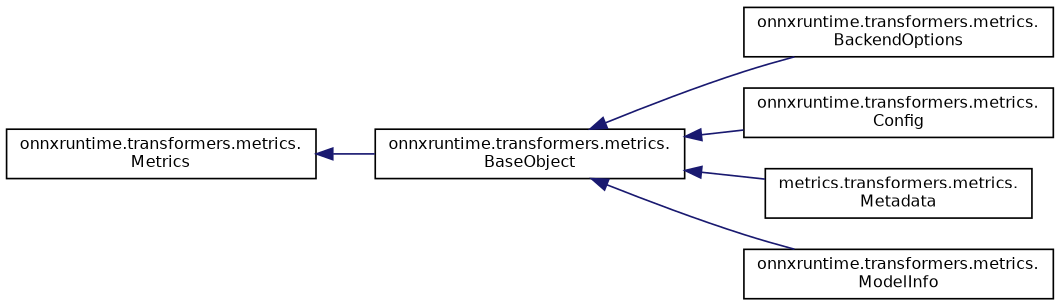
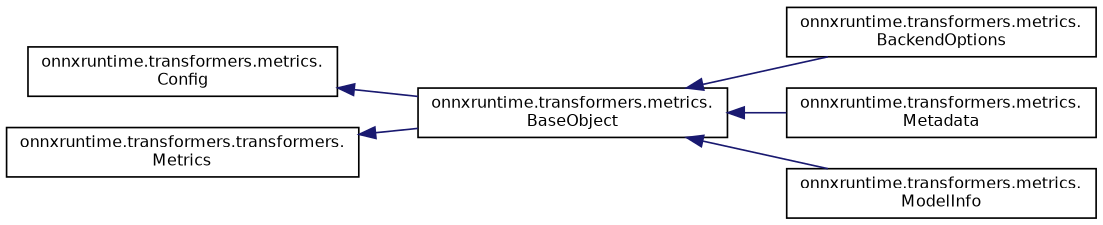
edge "onnxruntime.transformers.metrics. Config" -> "onnxruntime.transformers.metrics. BaseObject": reversed
node "onnxruntime.transformers.metrics. Metrics": label "onnxruntime.transformers.metrics. Metrics" -> "onnxruntime.transformers.transformers. Metrics"
node "metrics.transformers.metrics. Metadata": label "metrics.transformers.metrics. Metadata" -> "onnxruntime.transformers.metrics. Metadata"
